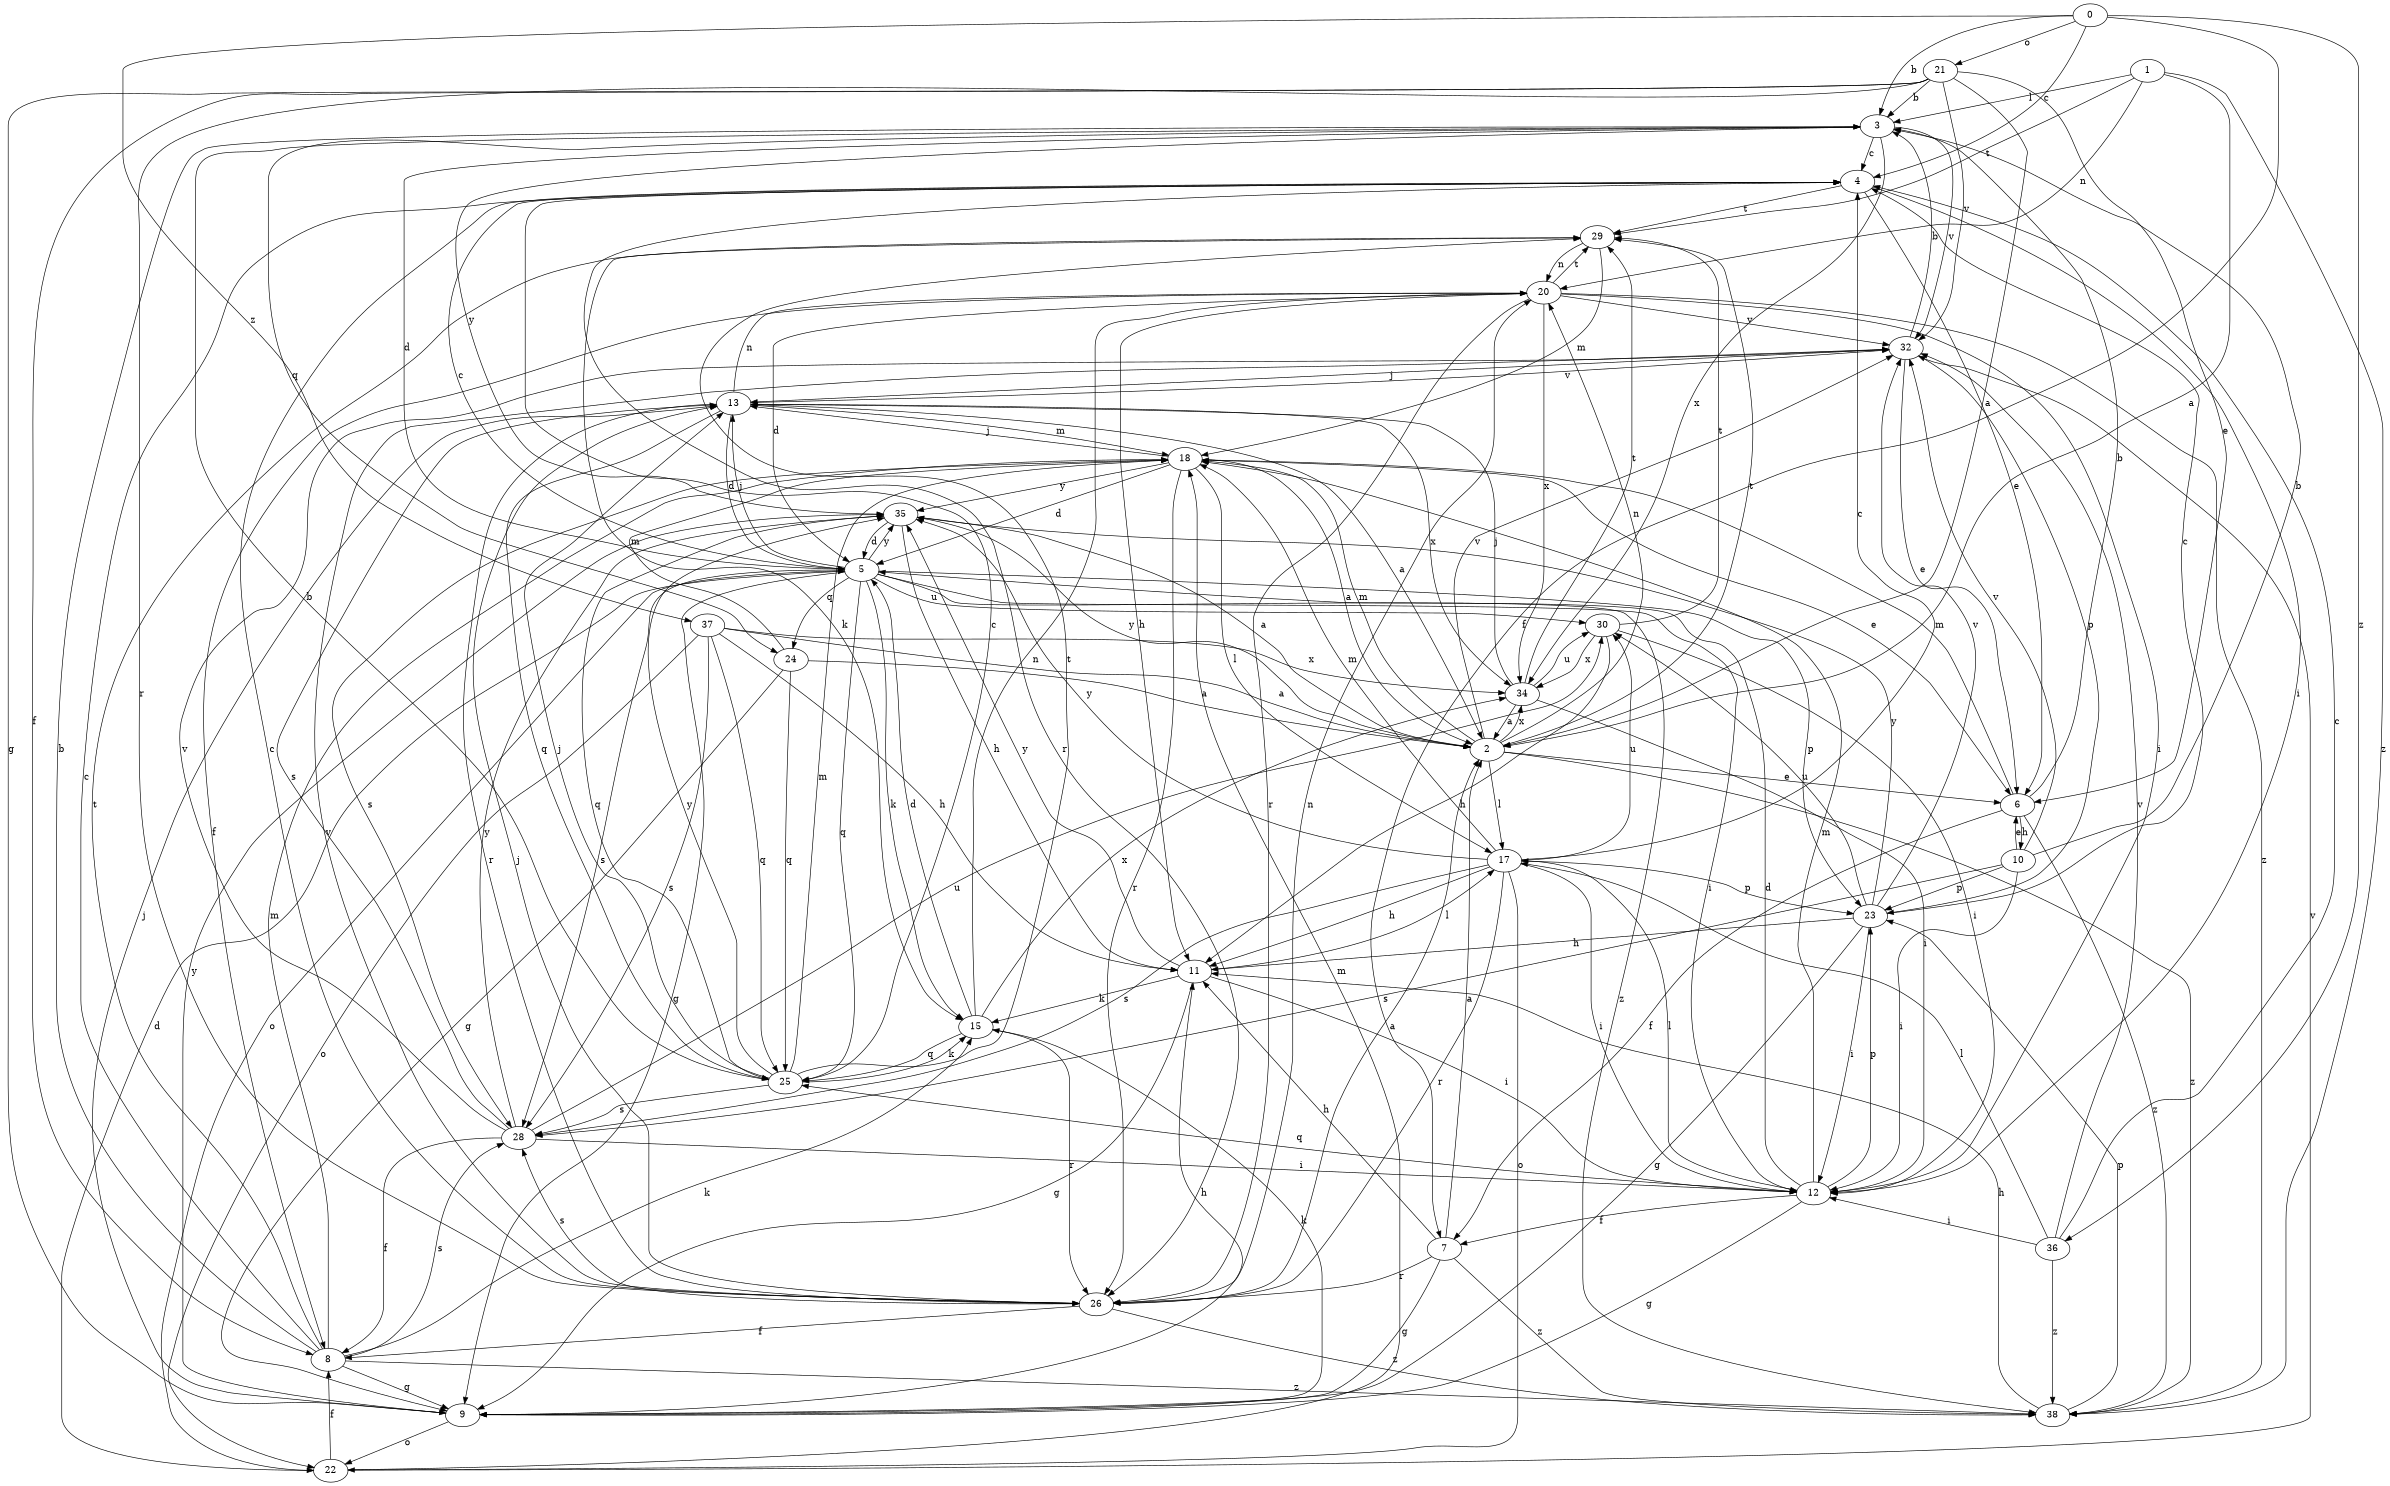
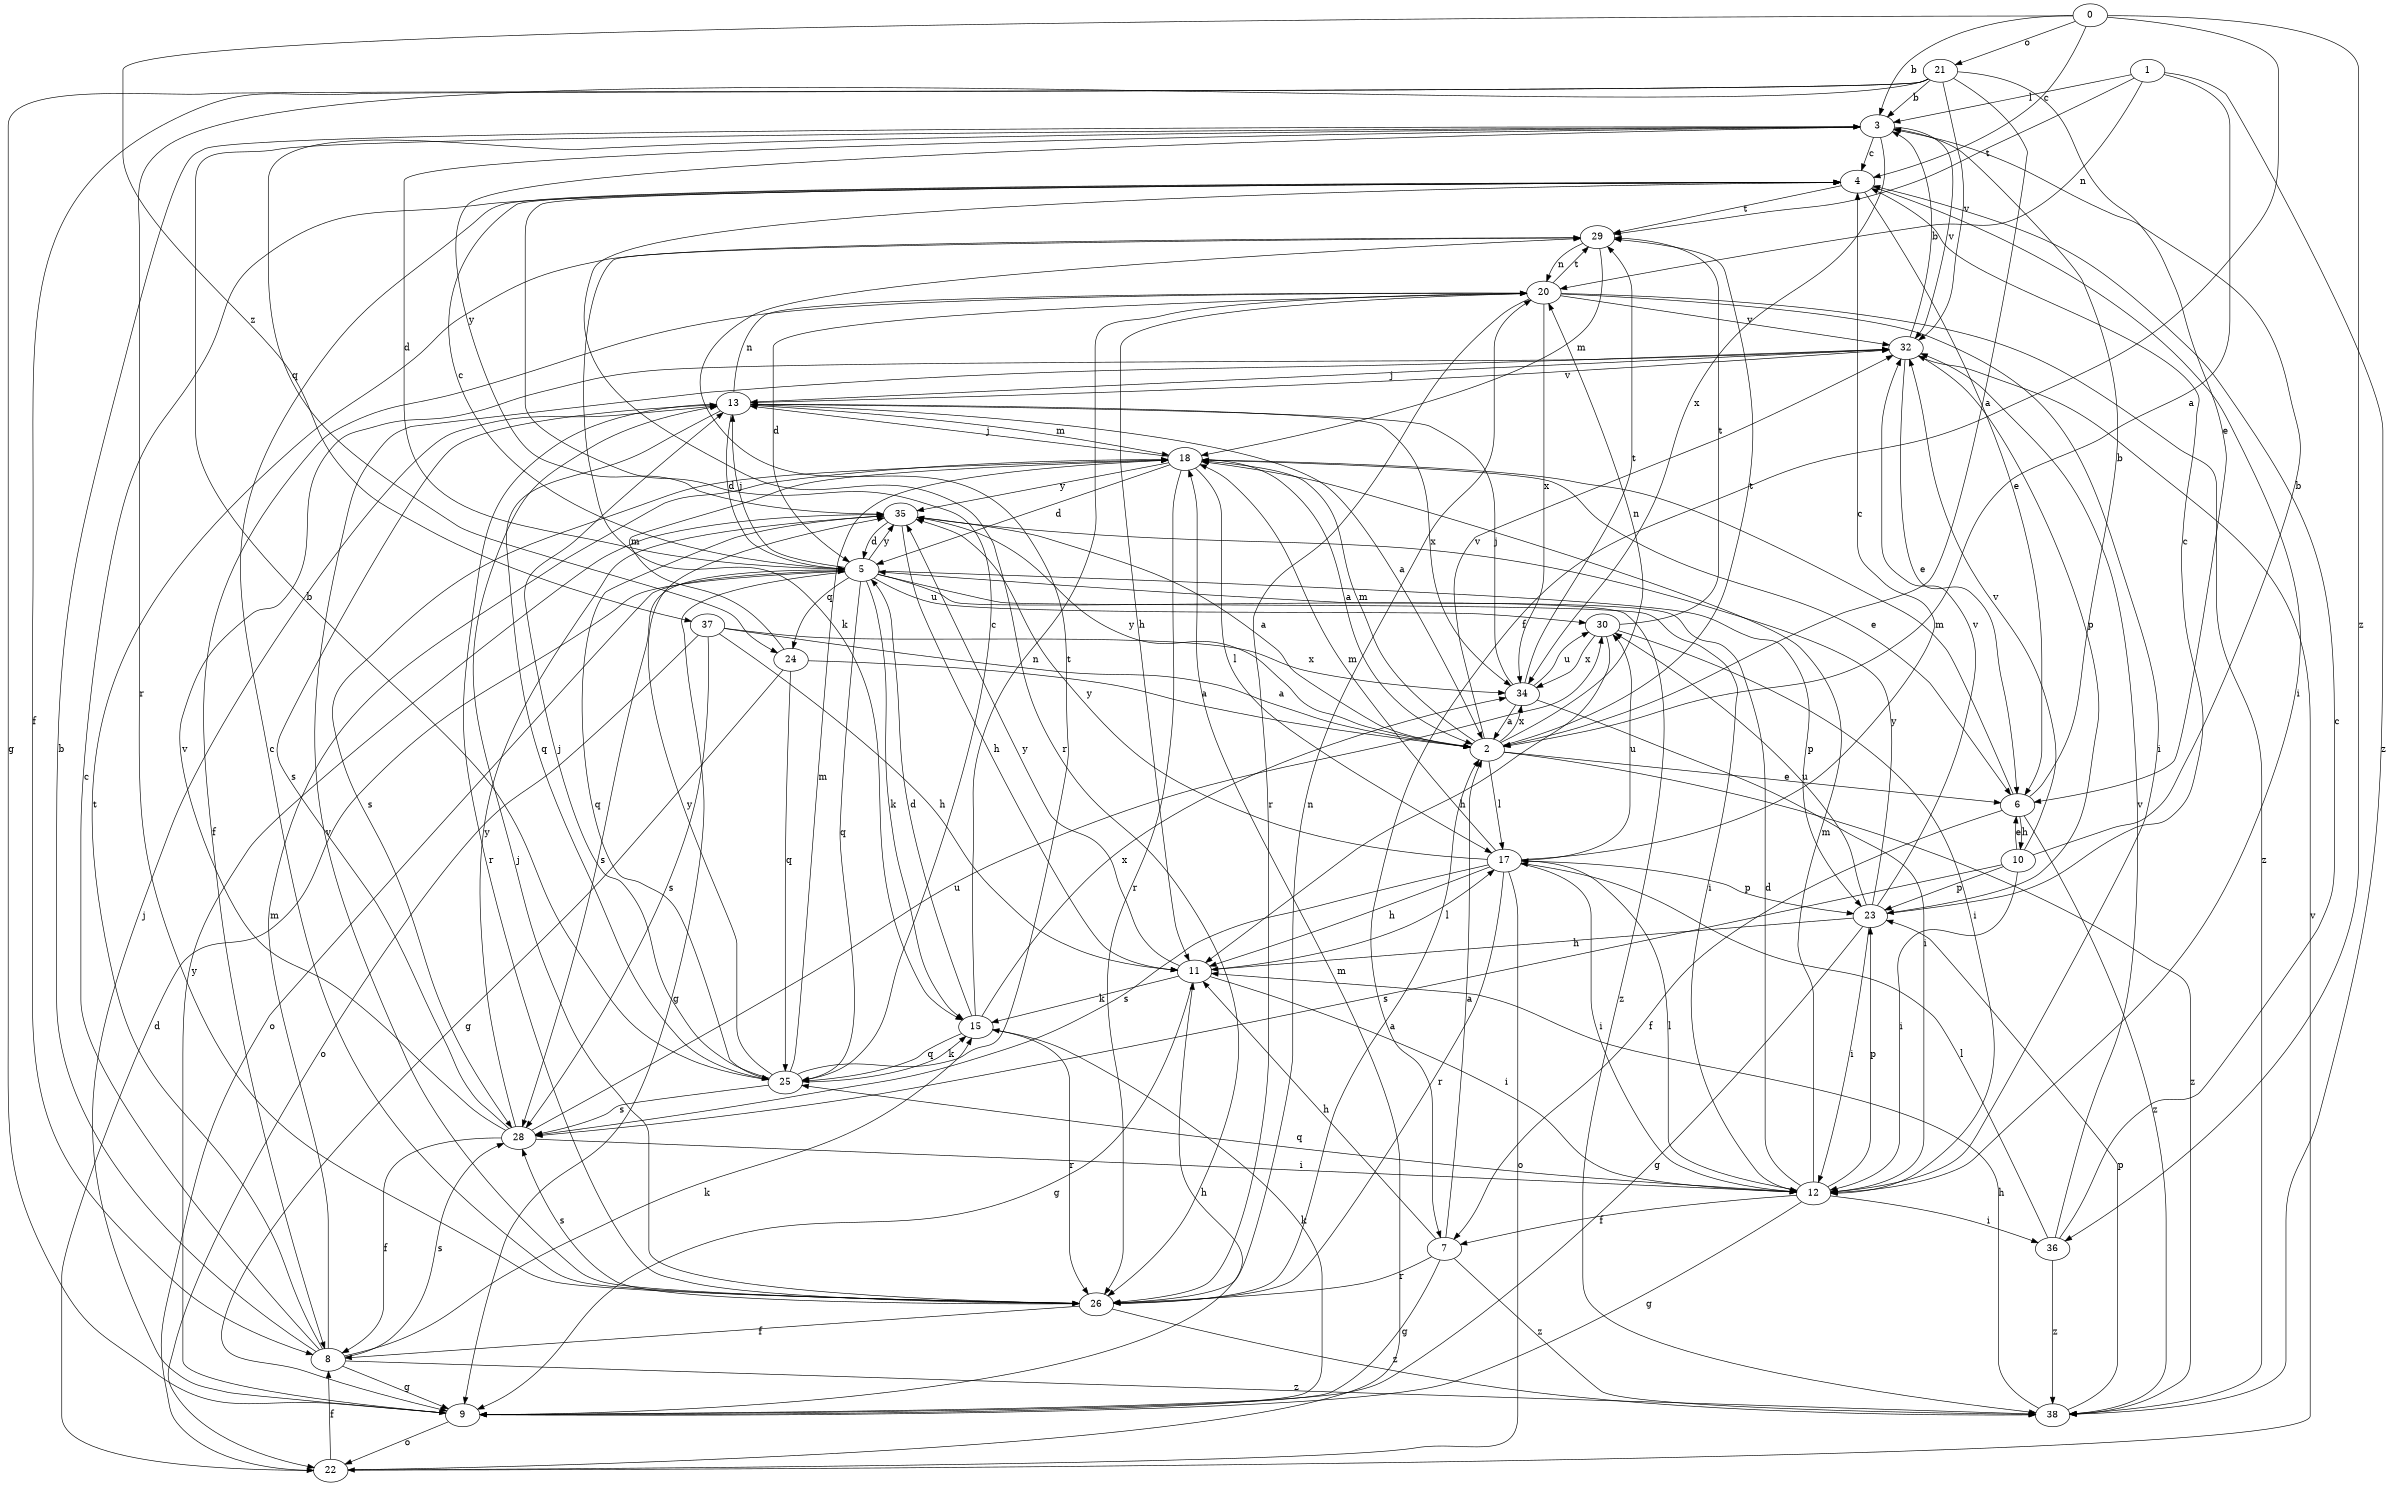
edge "37" -> "25": removed, label "q"
edge "36" -> "12": reversed
